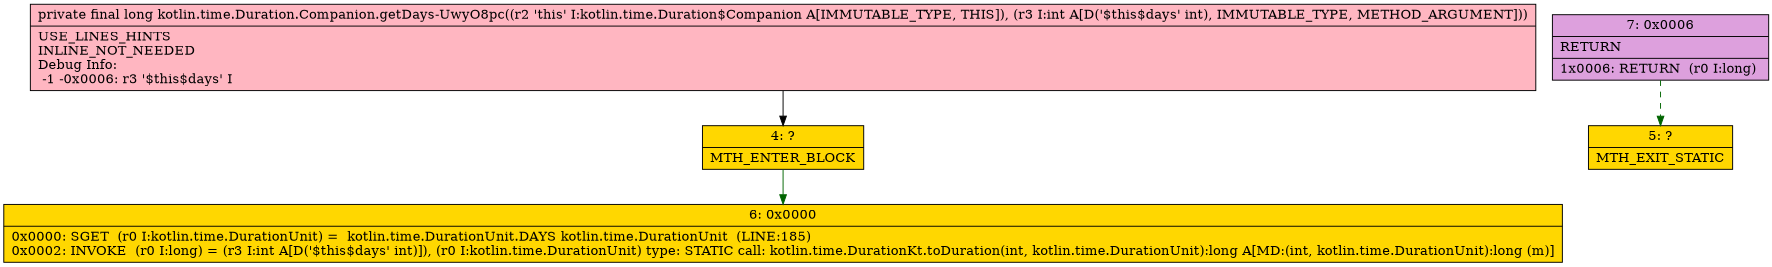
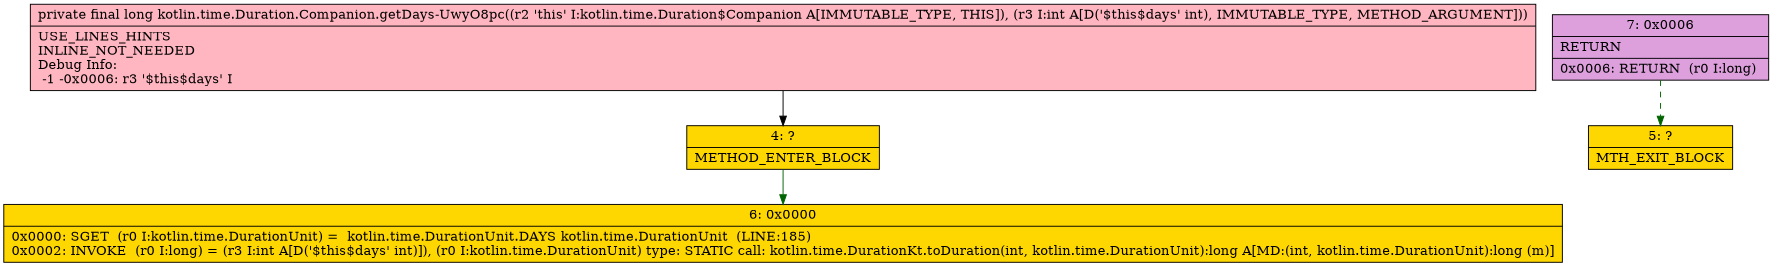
node "7: 0x0006": text "1x0006: RETURN  (r0 I:long)" -> "0x0006: RETURN  (r0 I:long)"
node "4: ?": text "MTH_ENTER_BLOCK" -> "METHOD_ENTER_BLOCK"
node "5: ?": text "MTH_EXIT_STATIC" -> "MTH_EXIT_BLOCK"
